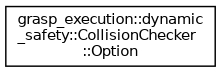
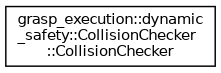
node "grasp_execution::dynamic _safety::CollisionChecker ::Option": label "grasp_execution::dynamic _safety::CollisionChecker ::Option" -> "grasp_execution::dynamic _safety::CollisionChecker ::CollisionChecker"
